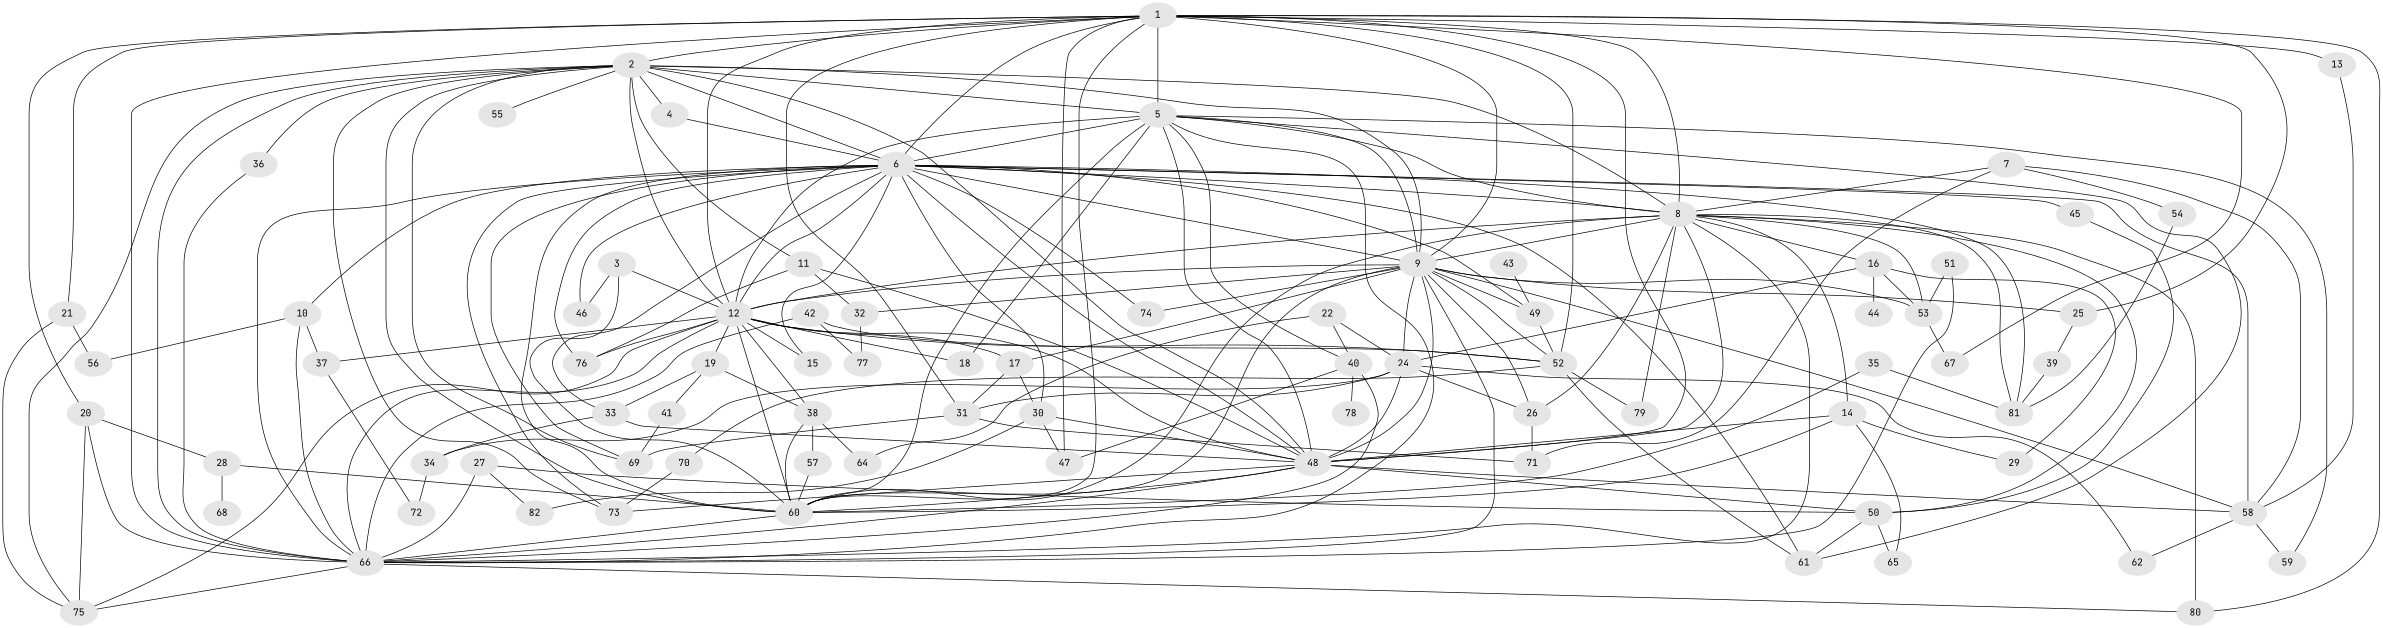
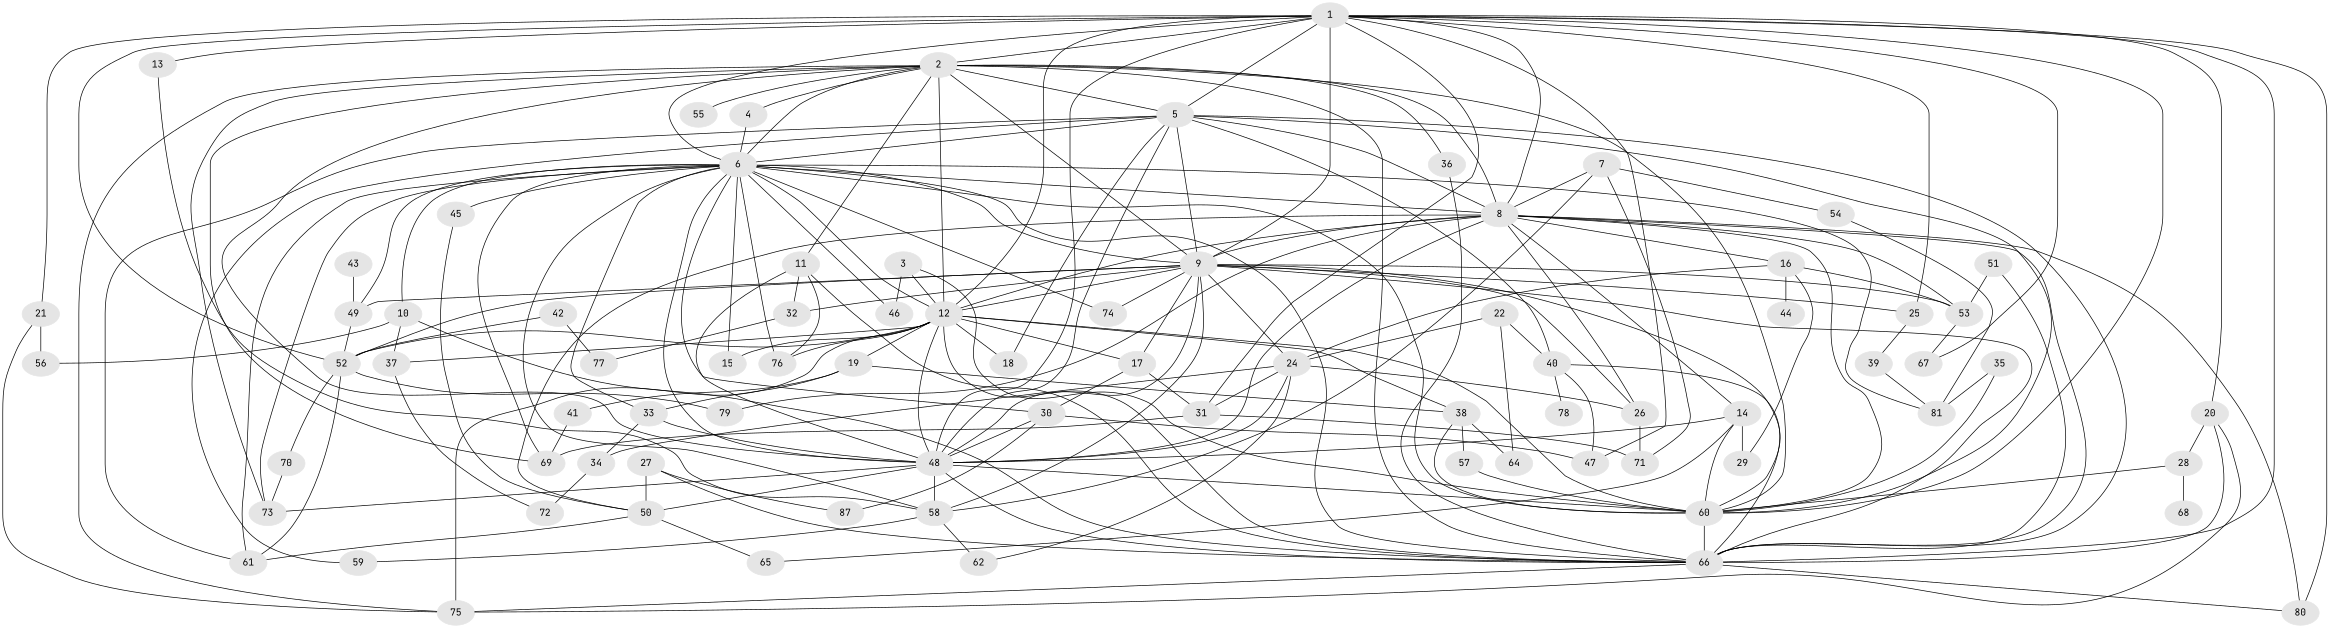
edge "5" -- "12": removed
edge "8" -- "81": removed
edge "42" -- "66": now "11" -- "66"
node "82": label "82" -> "87"
